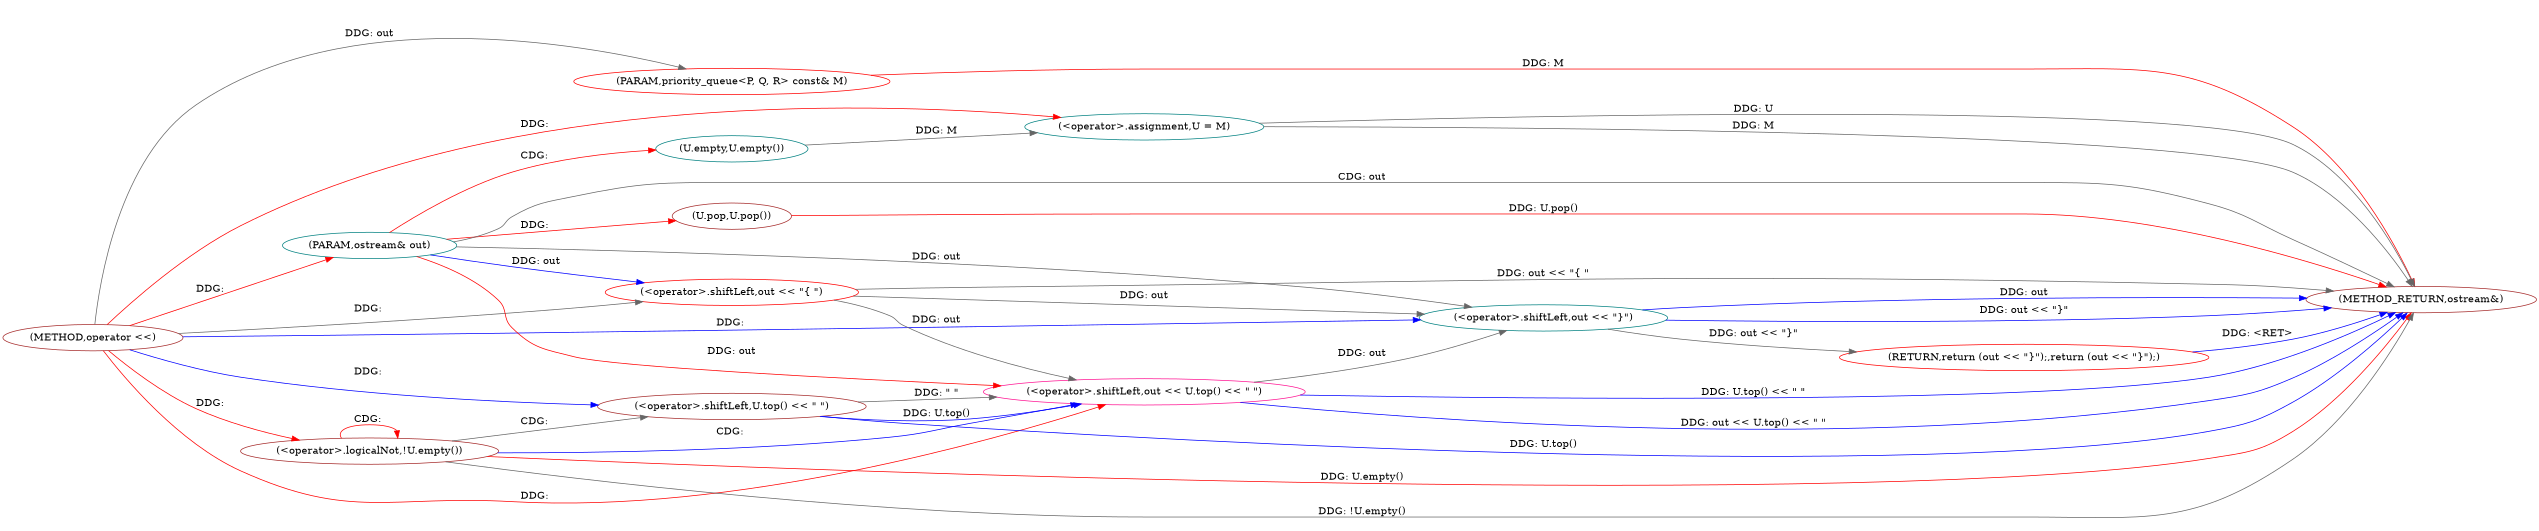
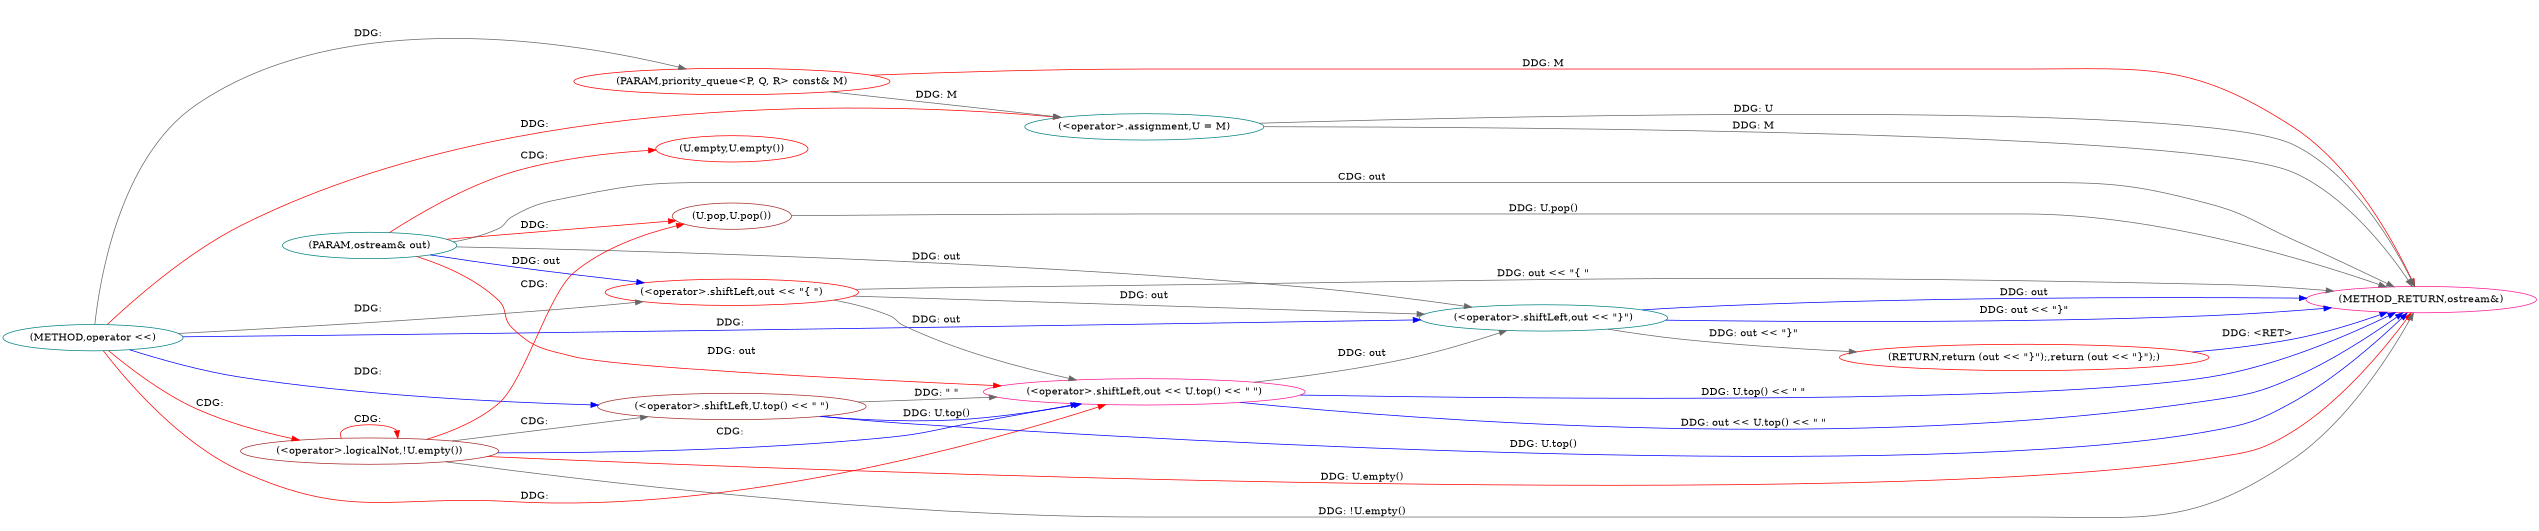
edge "(METHOD,operator <<)" -> "(PARAM,priority_queue<P, Q, R> const& M)": label "DDG: out" -> "DDG: "
edge "(U.empty,U.empty())" -> "(<operator>.assignment,U = M)": now "(PARAM,priority_queue<P, Q, R> const& M)" -> "(<operator>.assignment,U = M)"
node "(U.empty,U.empty())": color teal -> red
edge "(U.pop,U.pop())" -> "(METHOD_RETURN,ostream&)": color red -> gray40
edge "(METHOD,operator <<)" -> "(PARAM,ostream& out)": removed, label "DDG:"
node "(METHOD_RETURN,ostream&)": color brown -> deeppink
edge "(<operator>.logicalNot,!U.empty())" -> "(U.pop,U.pop())": added, label "CDG:"
node "(METHOD,operator <<)": color brown -> teal
edge "(METHOD,operator <<)" -> "(<operator>.logicalNot,!U.empty())": label "DDG: " -> "CDG: "
